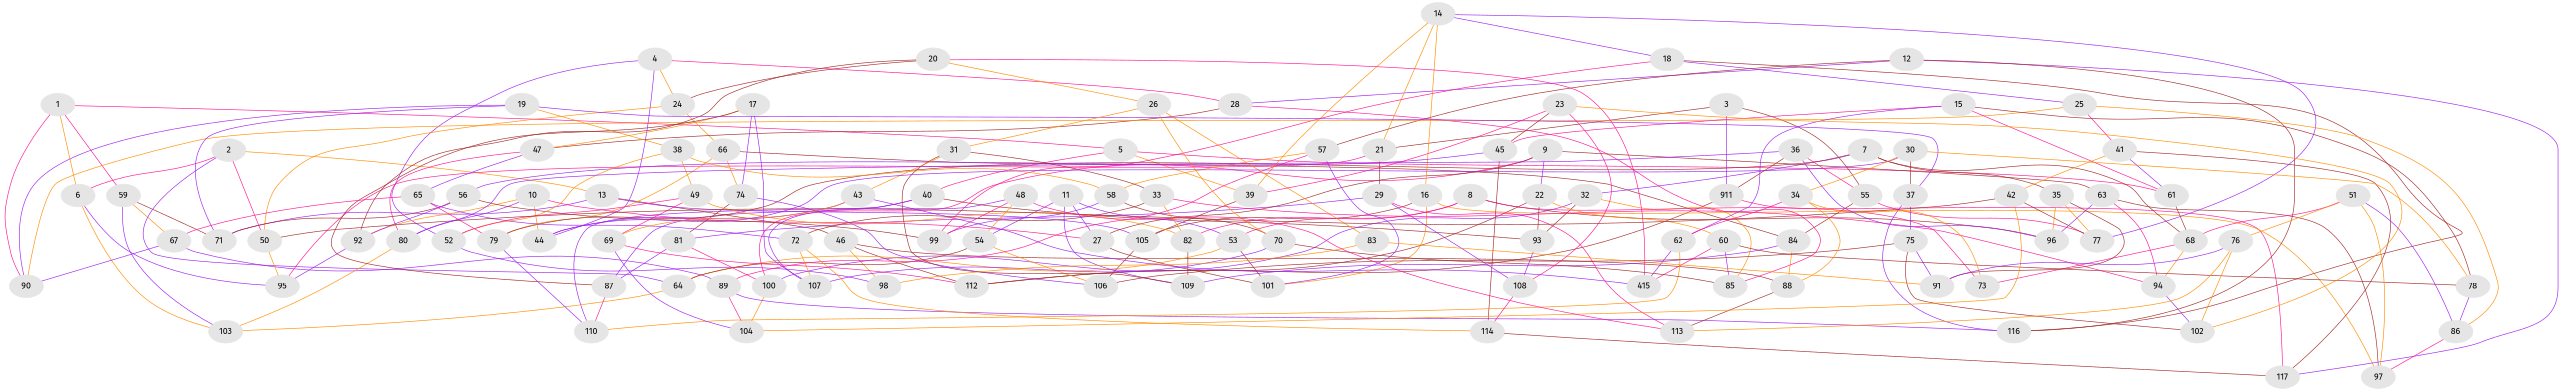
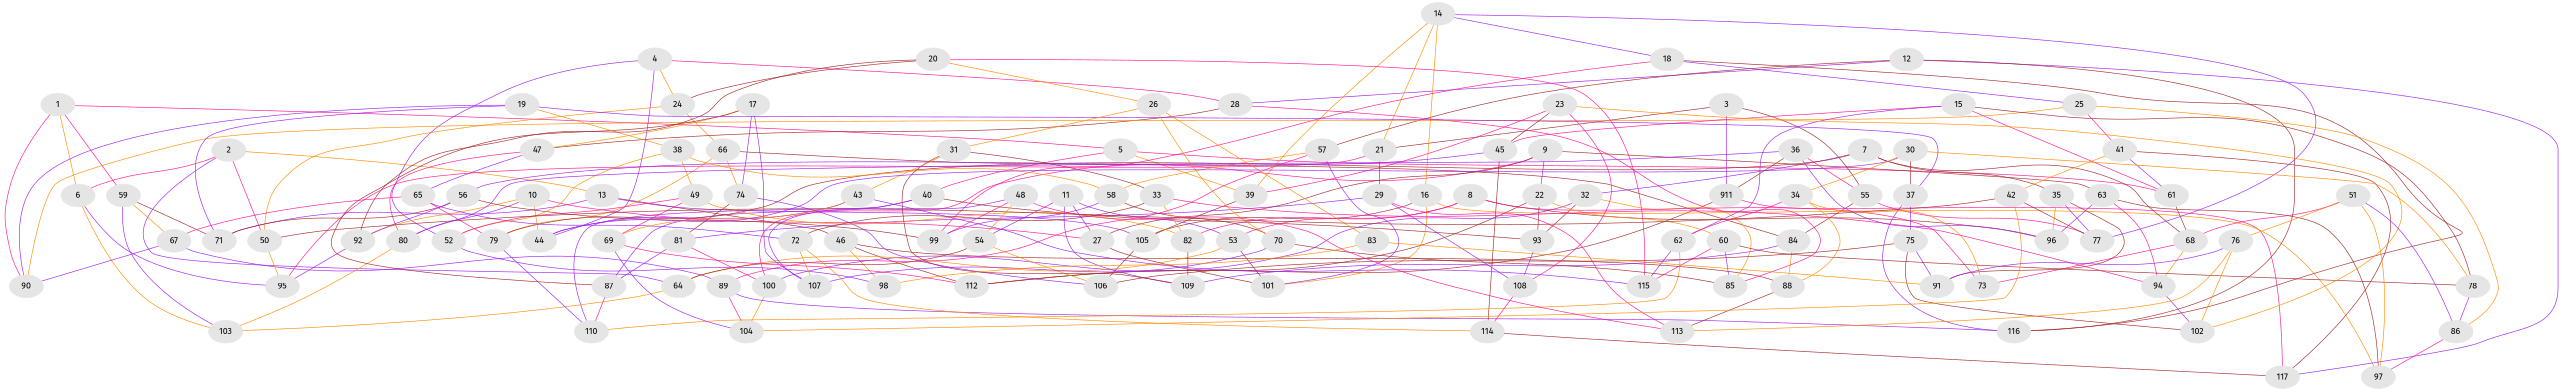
edge "35" -- "77": color darkorange -> purple
node "415": label "415" -> "115"
